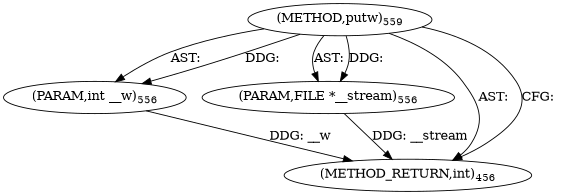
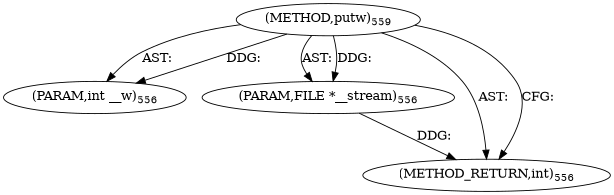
edge "(PARAM,int __w)" -> "(METHOD_RETURN,int)": removed, label "DDG: __w"
edge "(PARAM,FILE *__stream)" -> "(METHOD_RETURN,int)": label "DDG: __stream" -> "DDG: "
node "(METHOD_RETURN,int)": text "456" -> "556"
